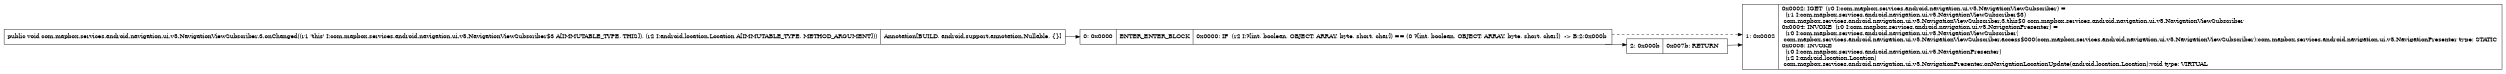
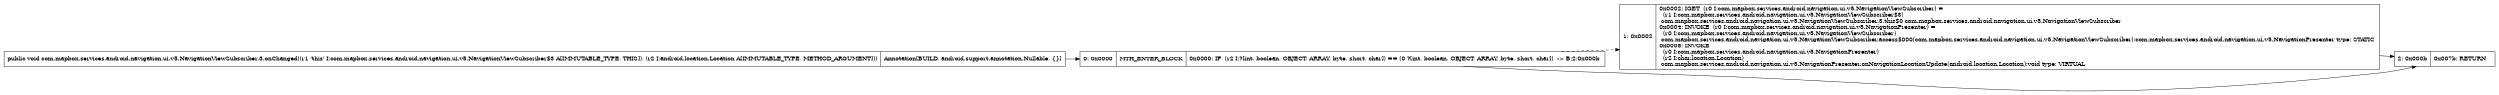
node "0: 0x0000": text "ENTER_ENTER_BLOCK" -> "MTH_ENTER_BLOCK"
edge "2: 0x000b" -> "1: 0x0002": reversed
node "1: 0x0002": text "(r2 I:android.location.Location)" -> "(r2 I:char.location.Location)"
